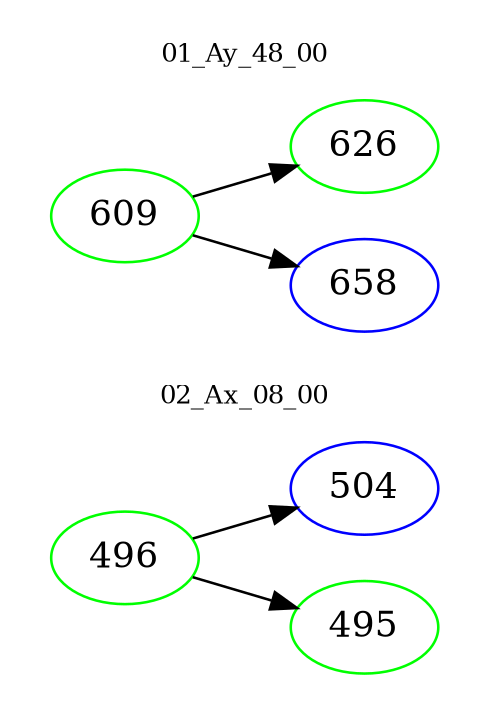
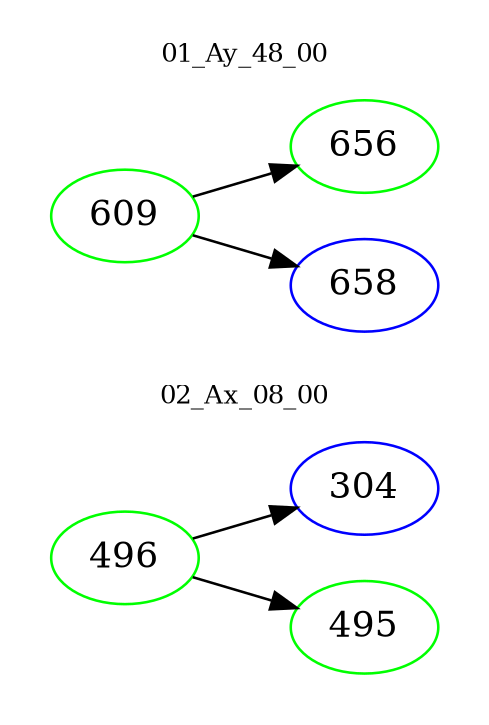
node "626": label "626" -> "656"
node "504": label "504" -> "304"
